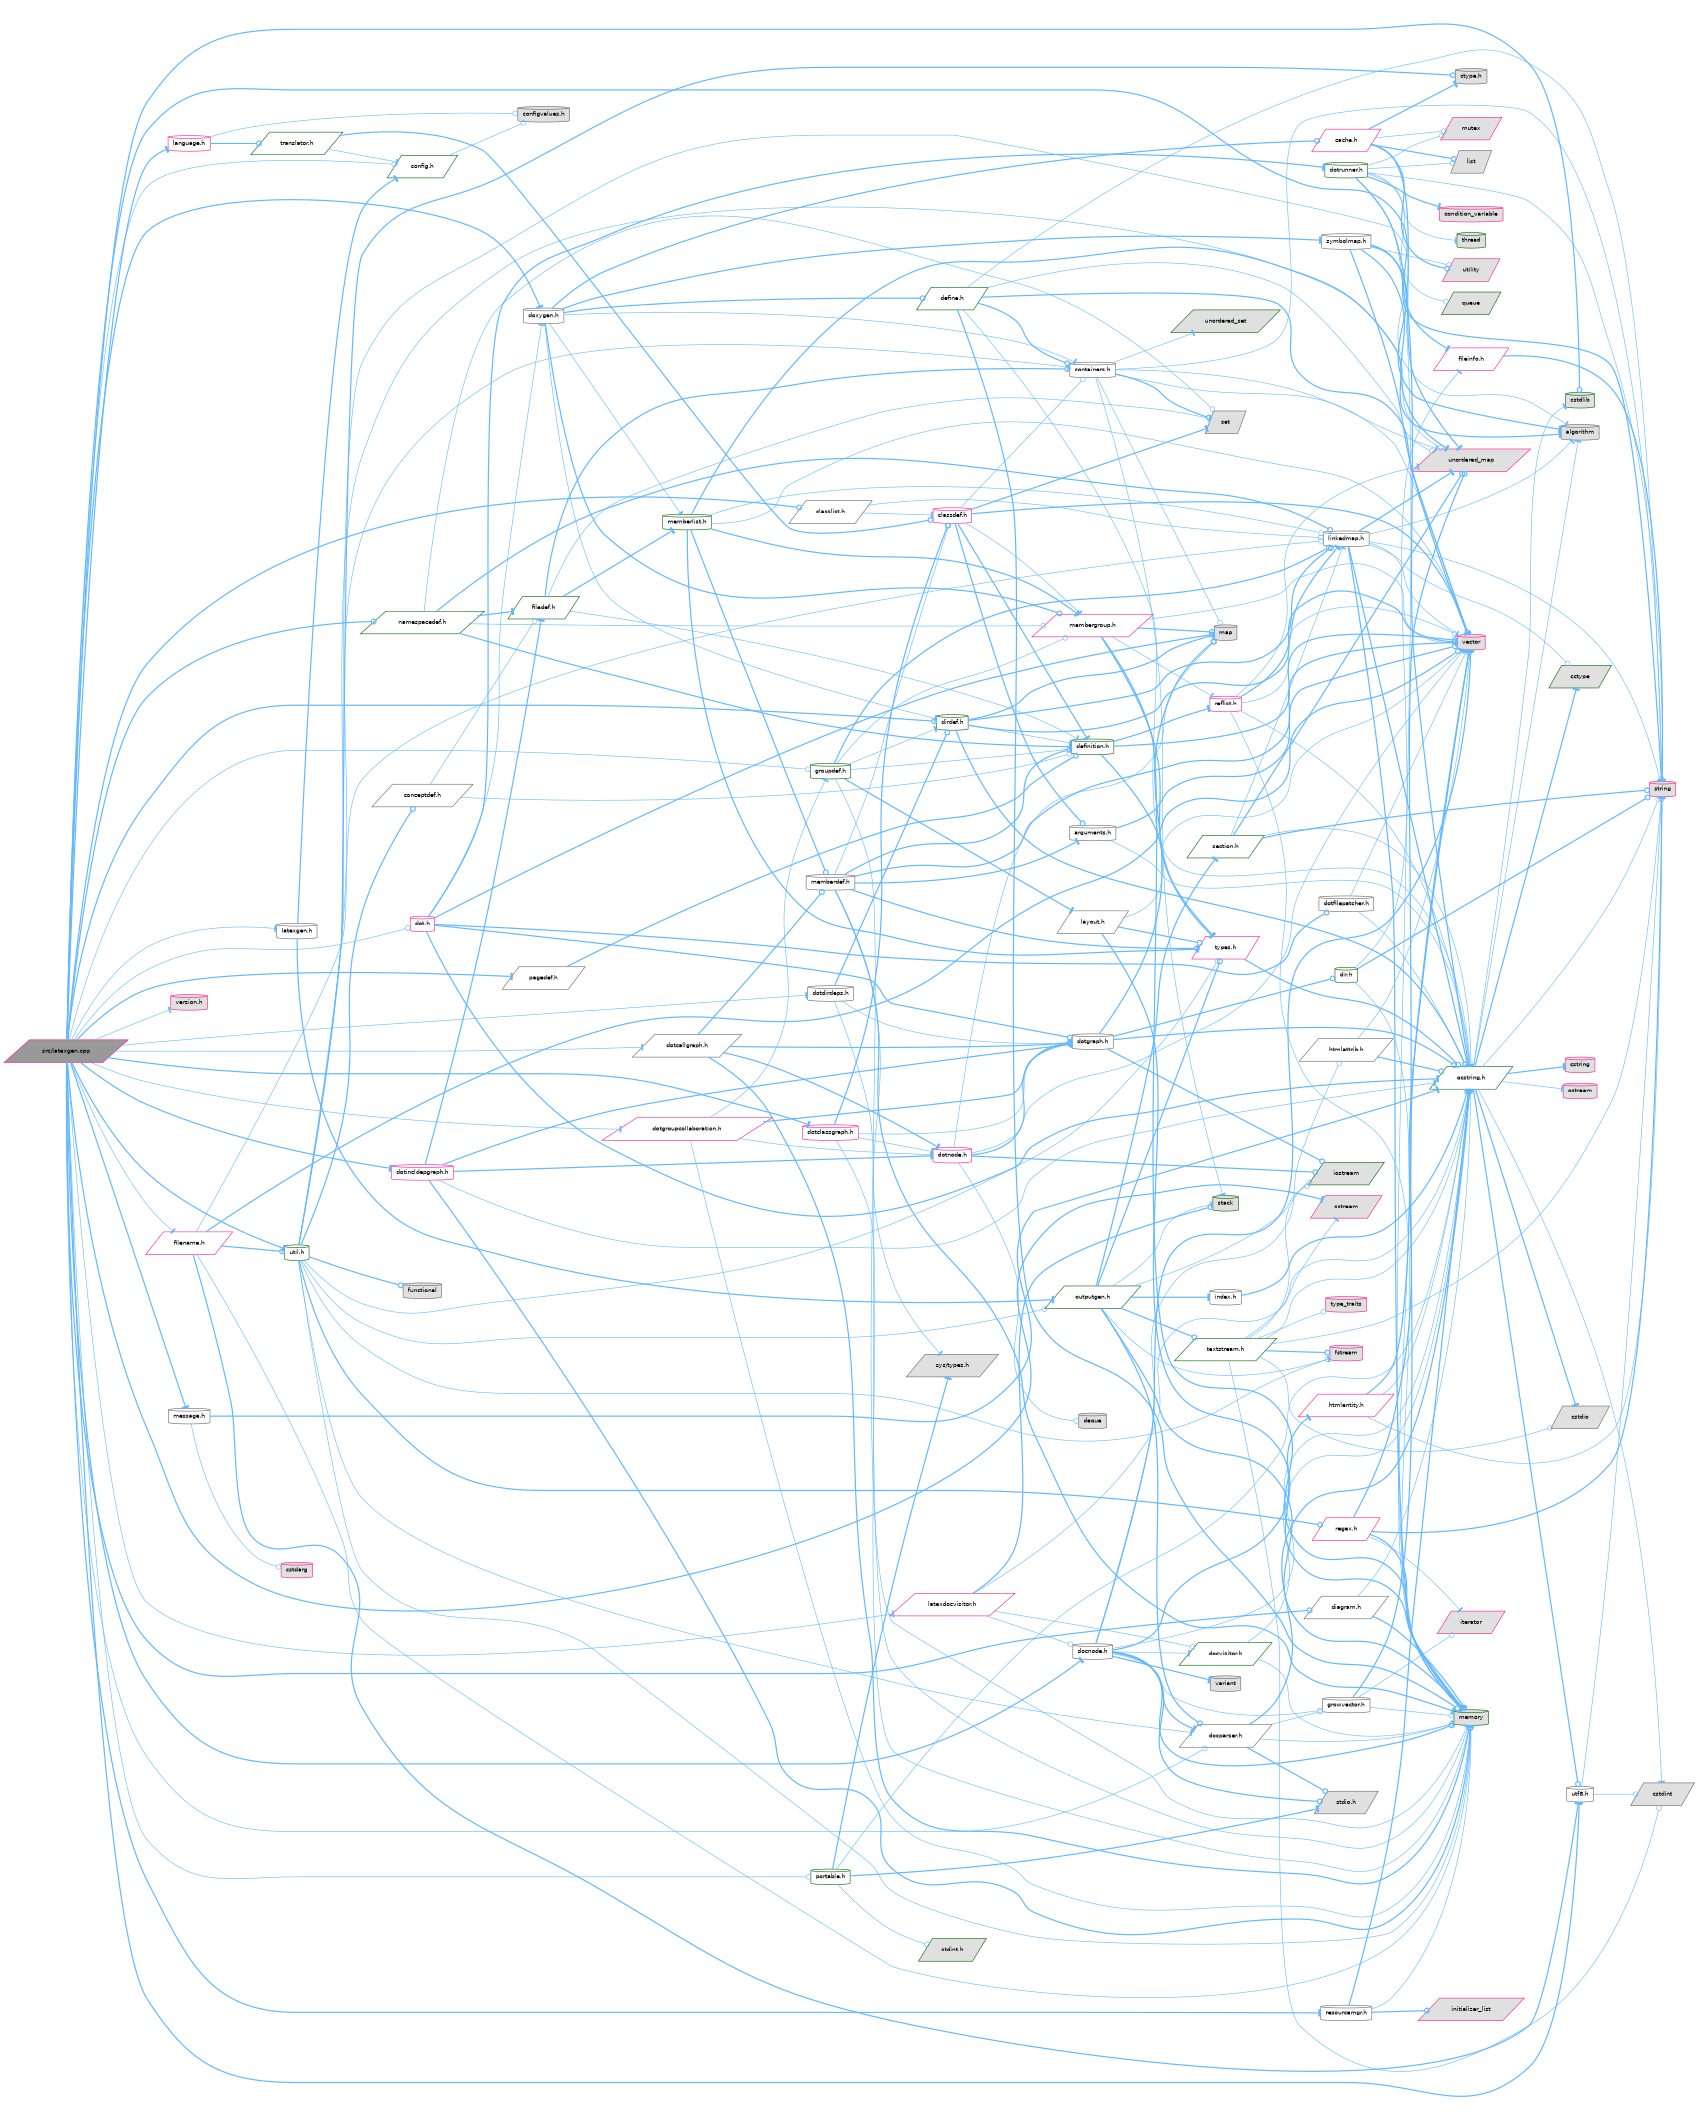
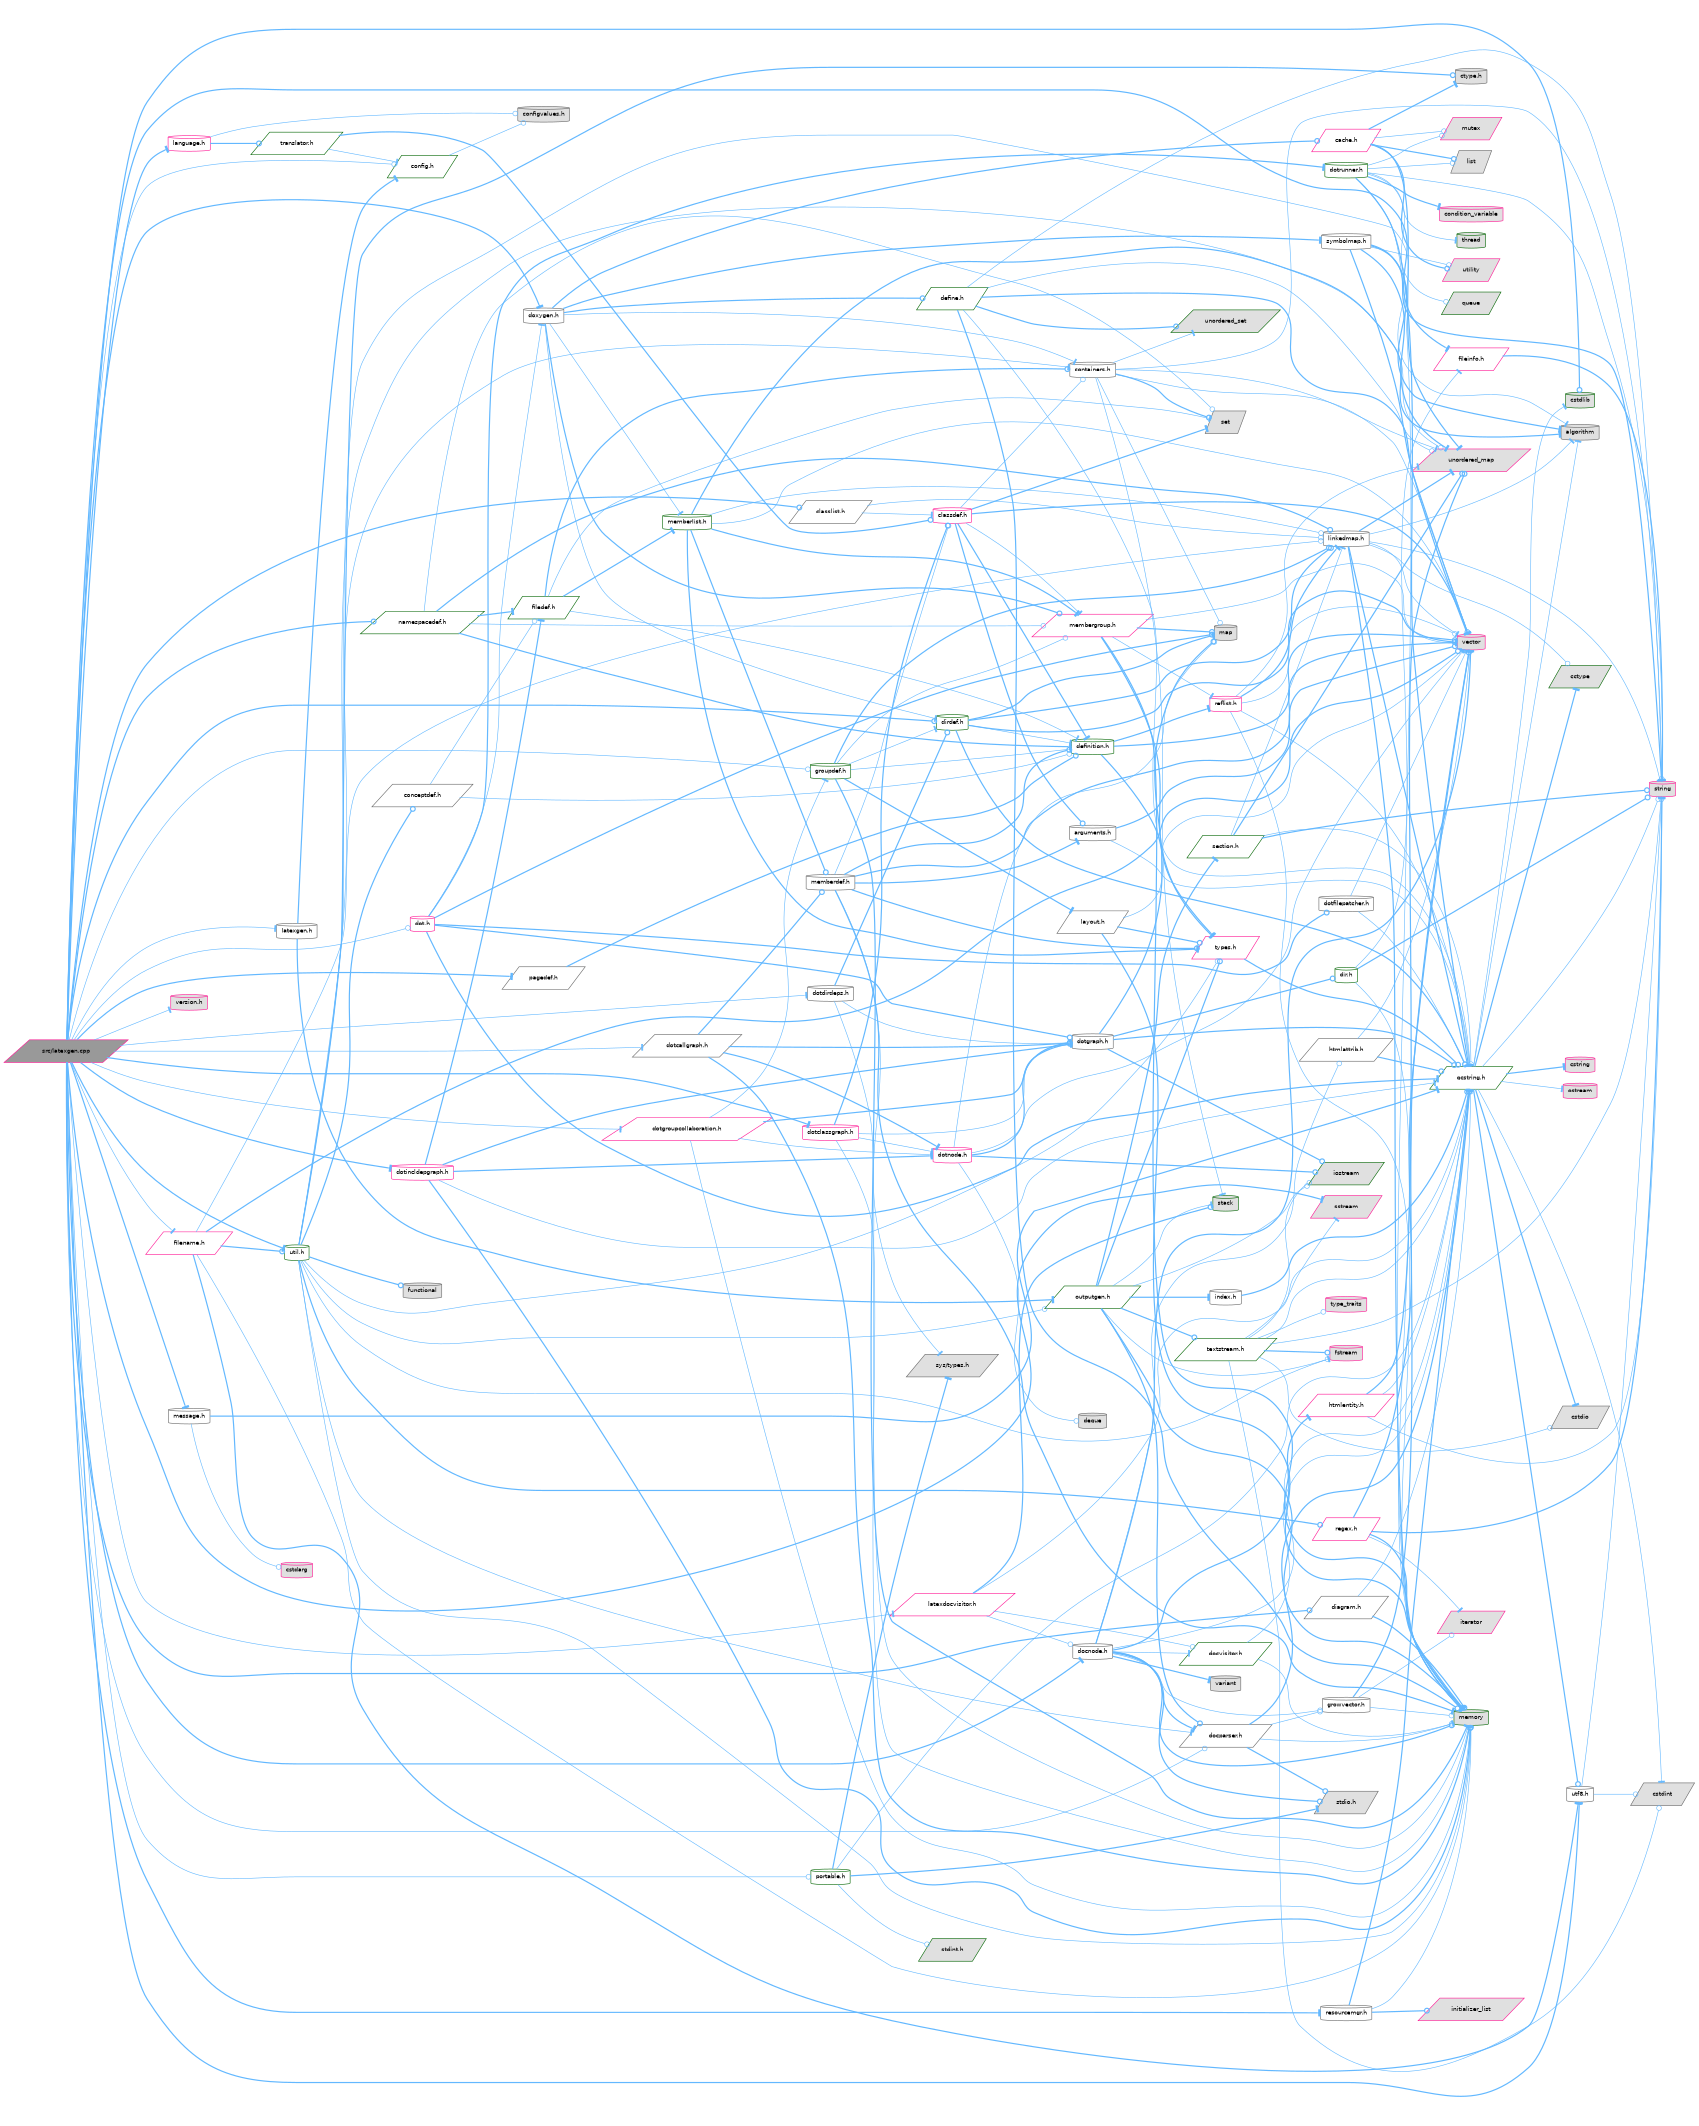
edge "define.h" -> "containers.h": now "define.h" -> "unordered_set"
edge "groupdef.h" -> "memory": style solid -> bold
